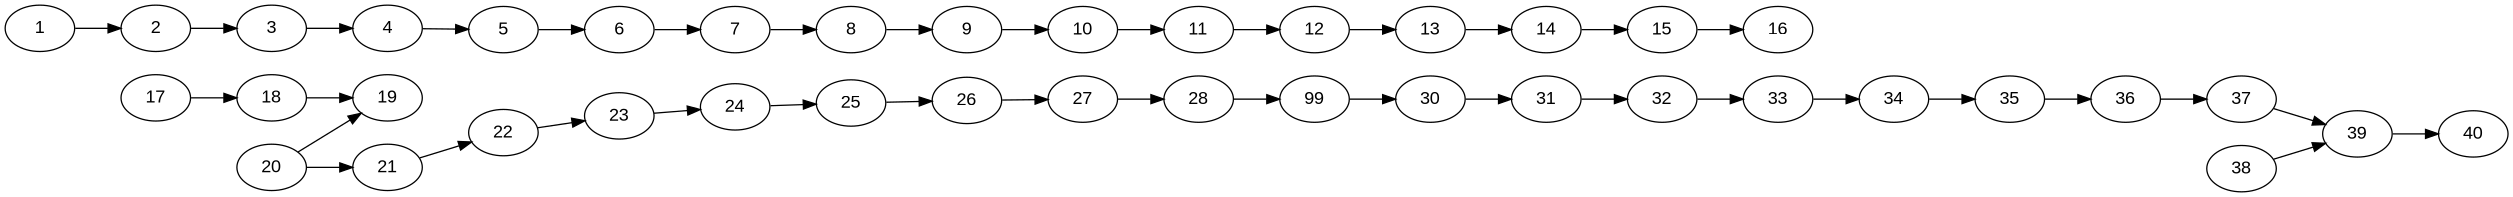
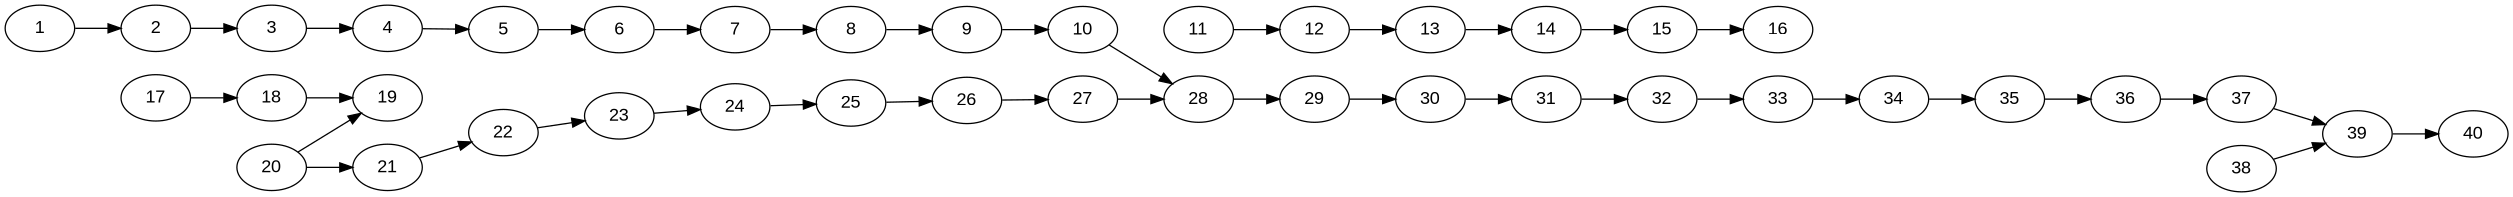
edge "10" -> "11": now "10" -> "28"
node "99": label "99" -> "29"
